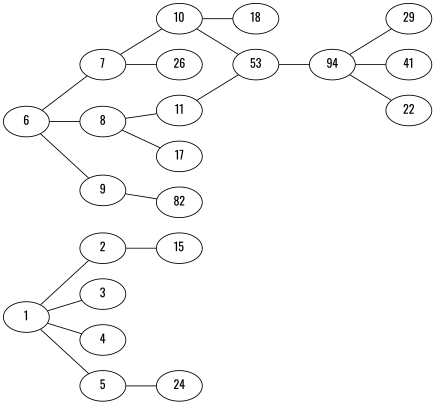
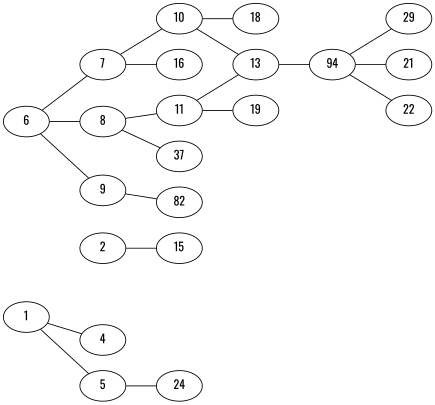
node "26": label "26" -> "16"
node "53": label "53" -> "13"
node "41": label "41" -> "21"
node "19": added
node "17": label "17" -> "37"
edge "2" -- "1": removed
node "3": removed
